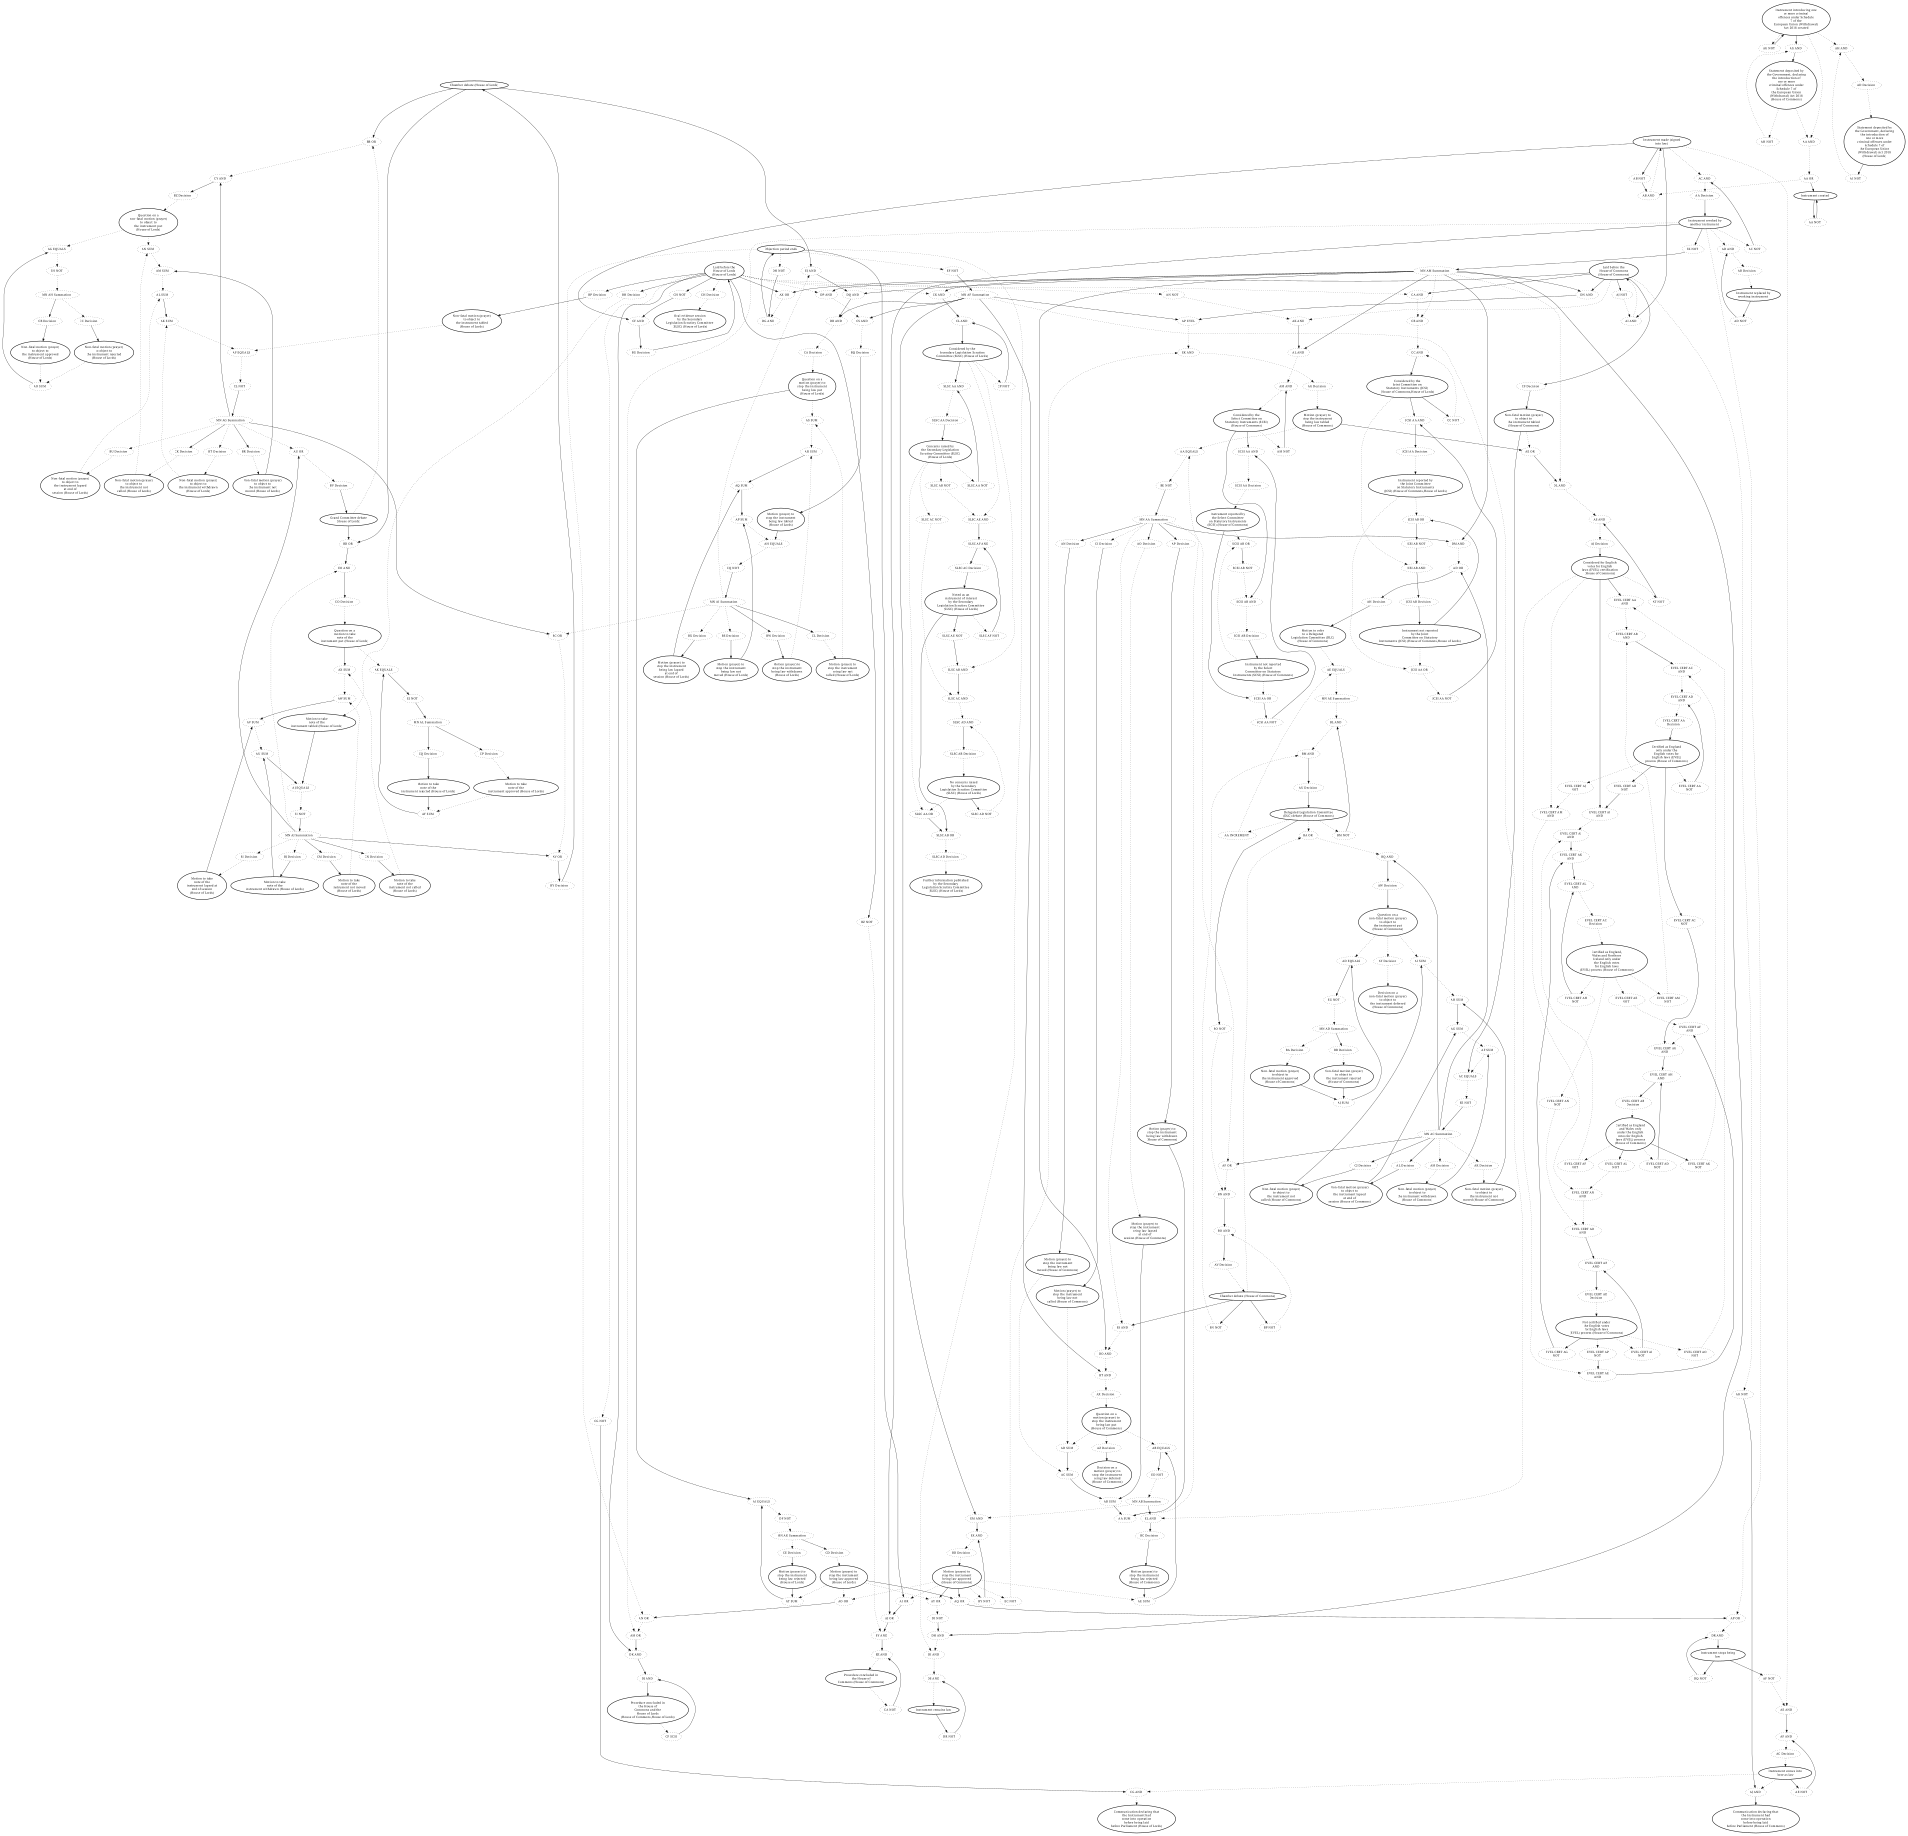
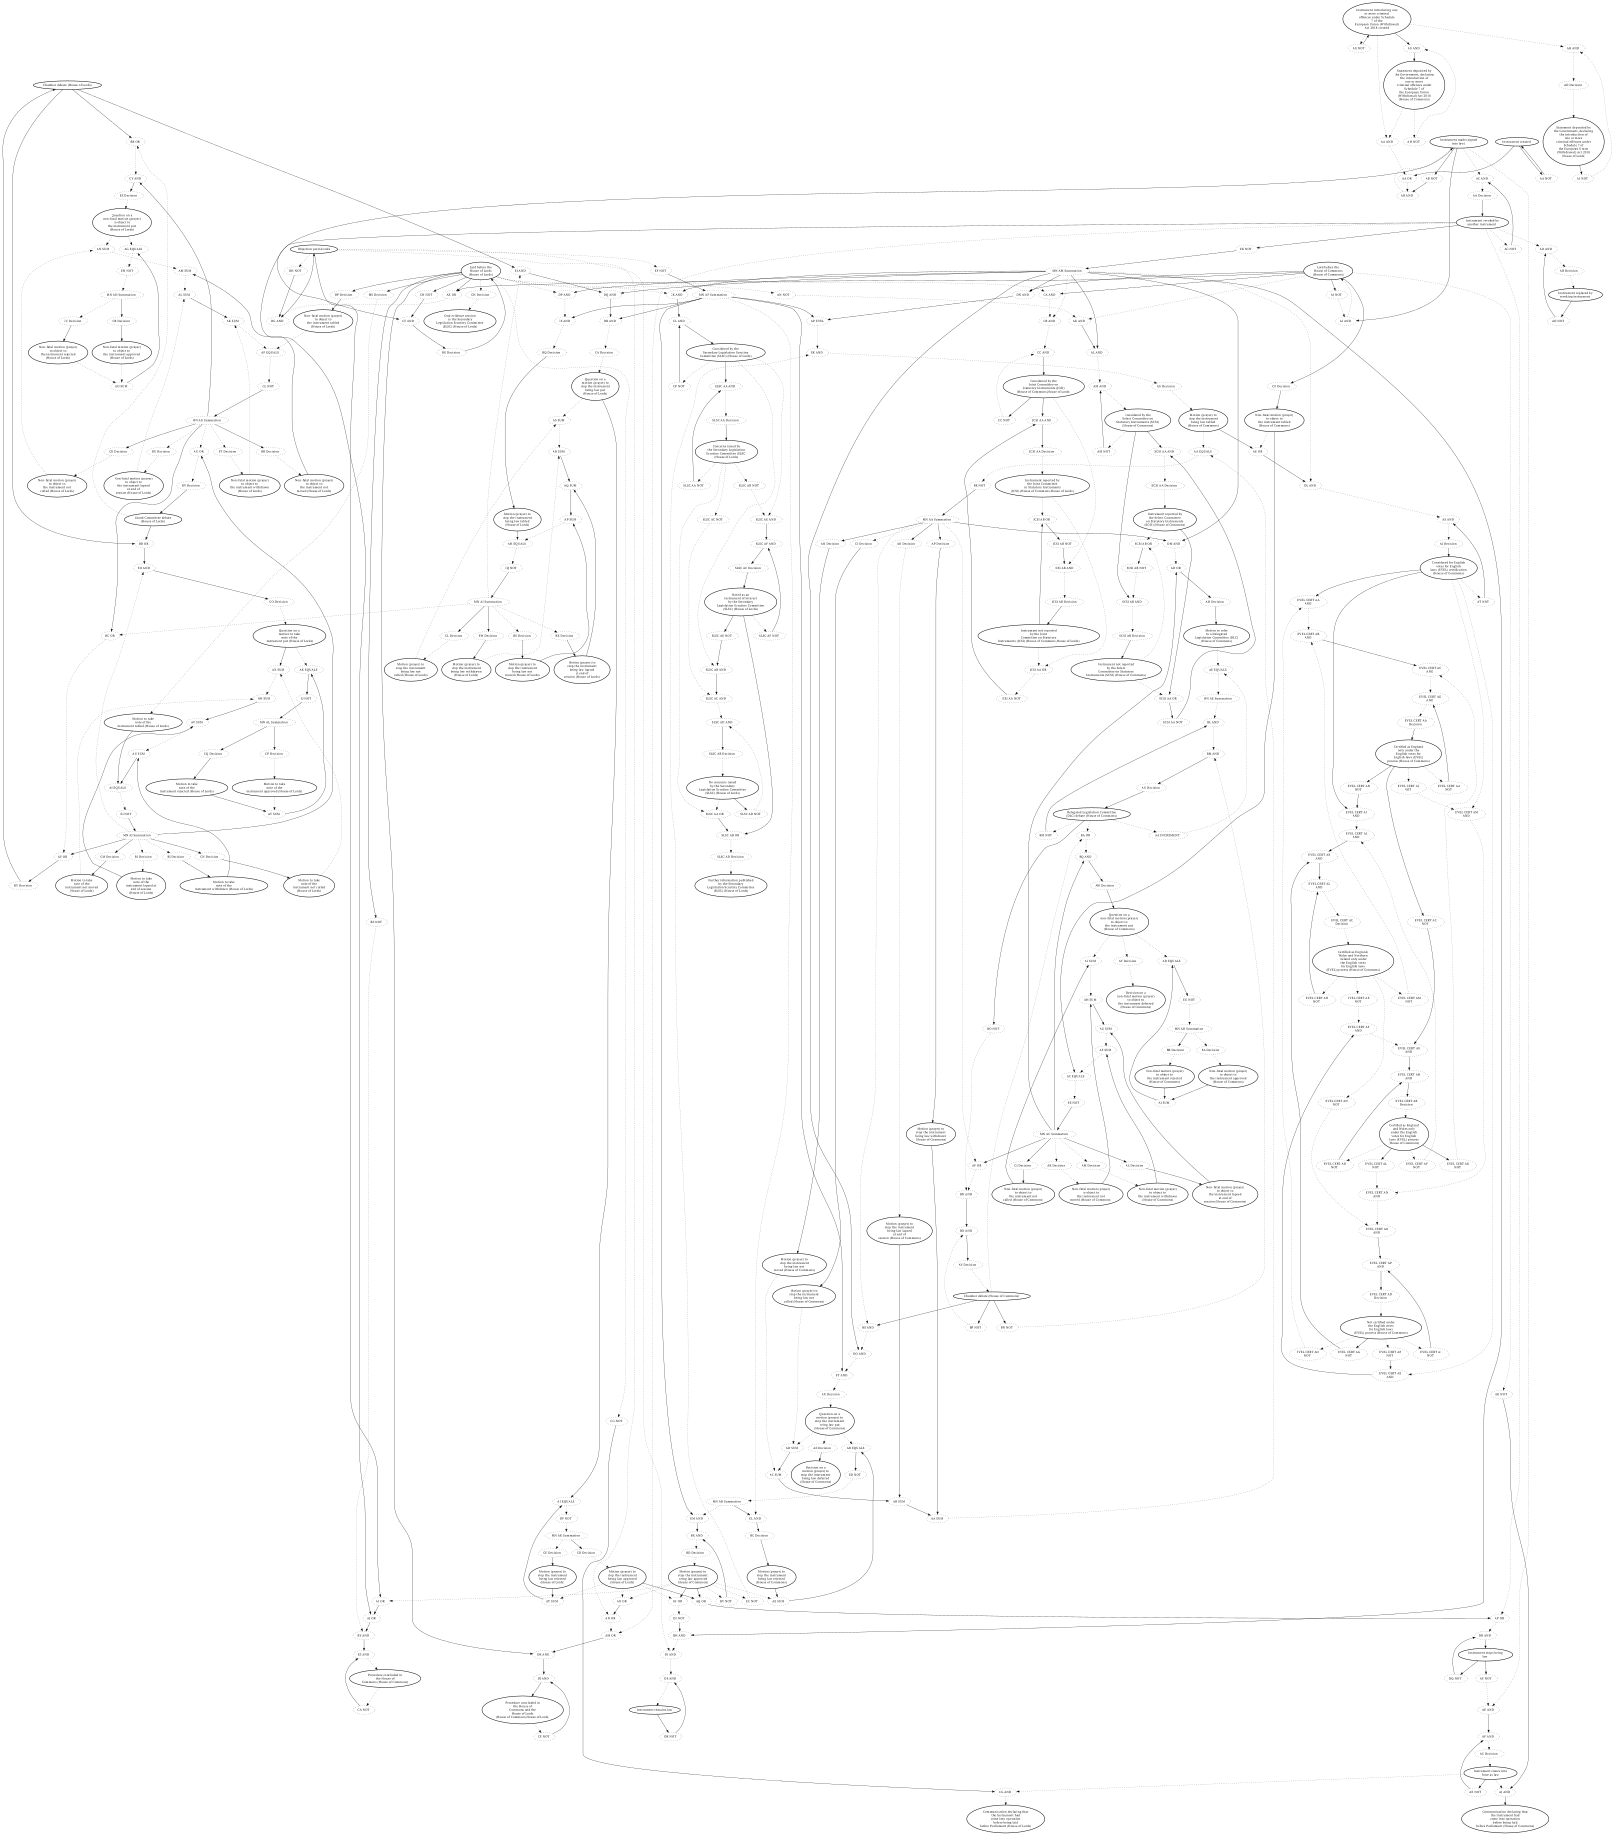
edge "AA OR" -> "Instrument created": reversed
edge "JCSI AB AND" -> "JCSI AB Decision": style solid -> dotted
node "CF SCSI": label "CF SCSI" -> "CF NOT"
